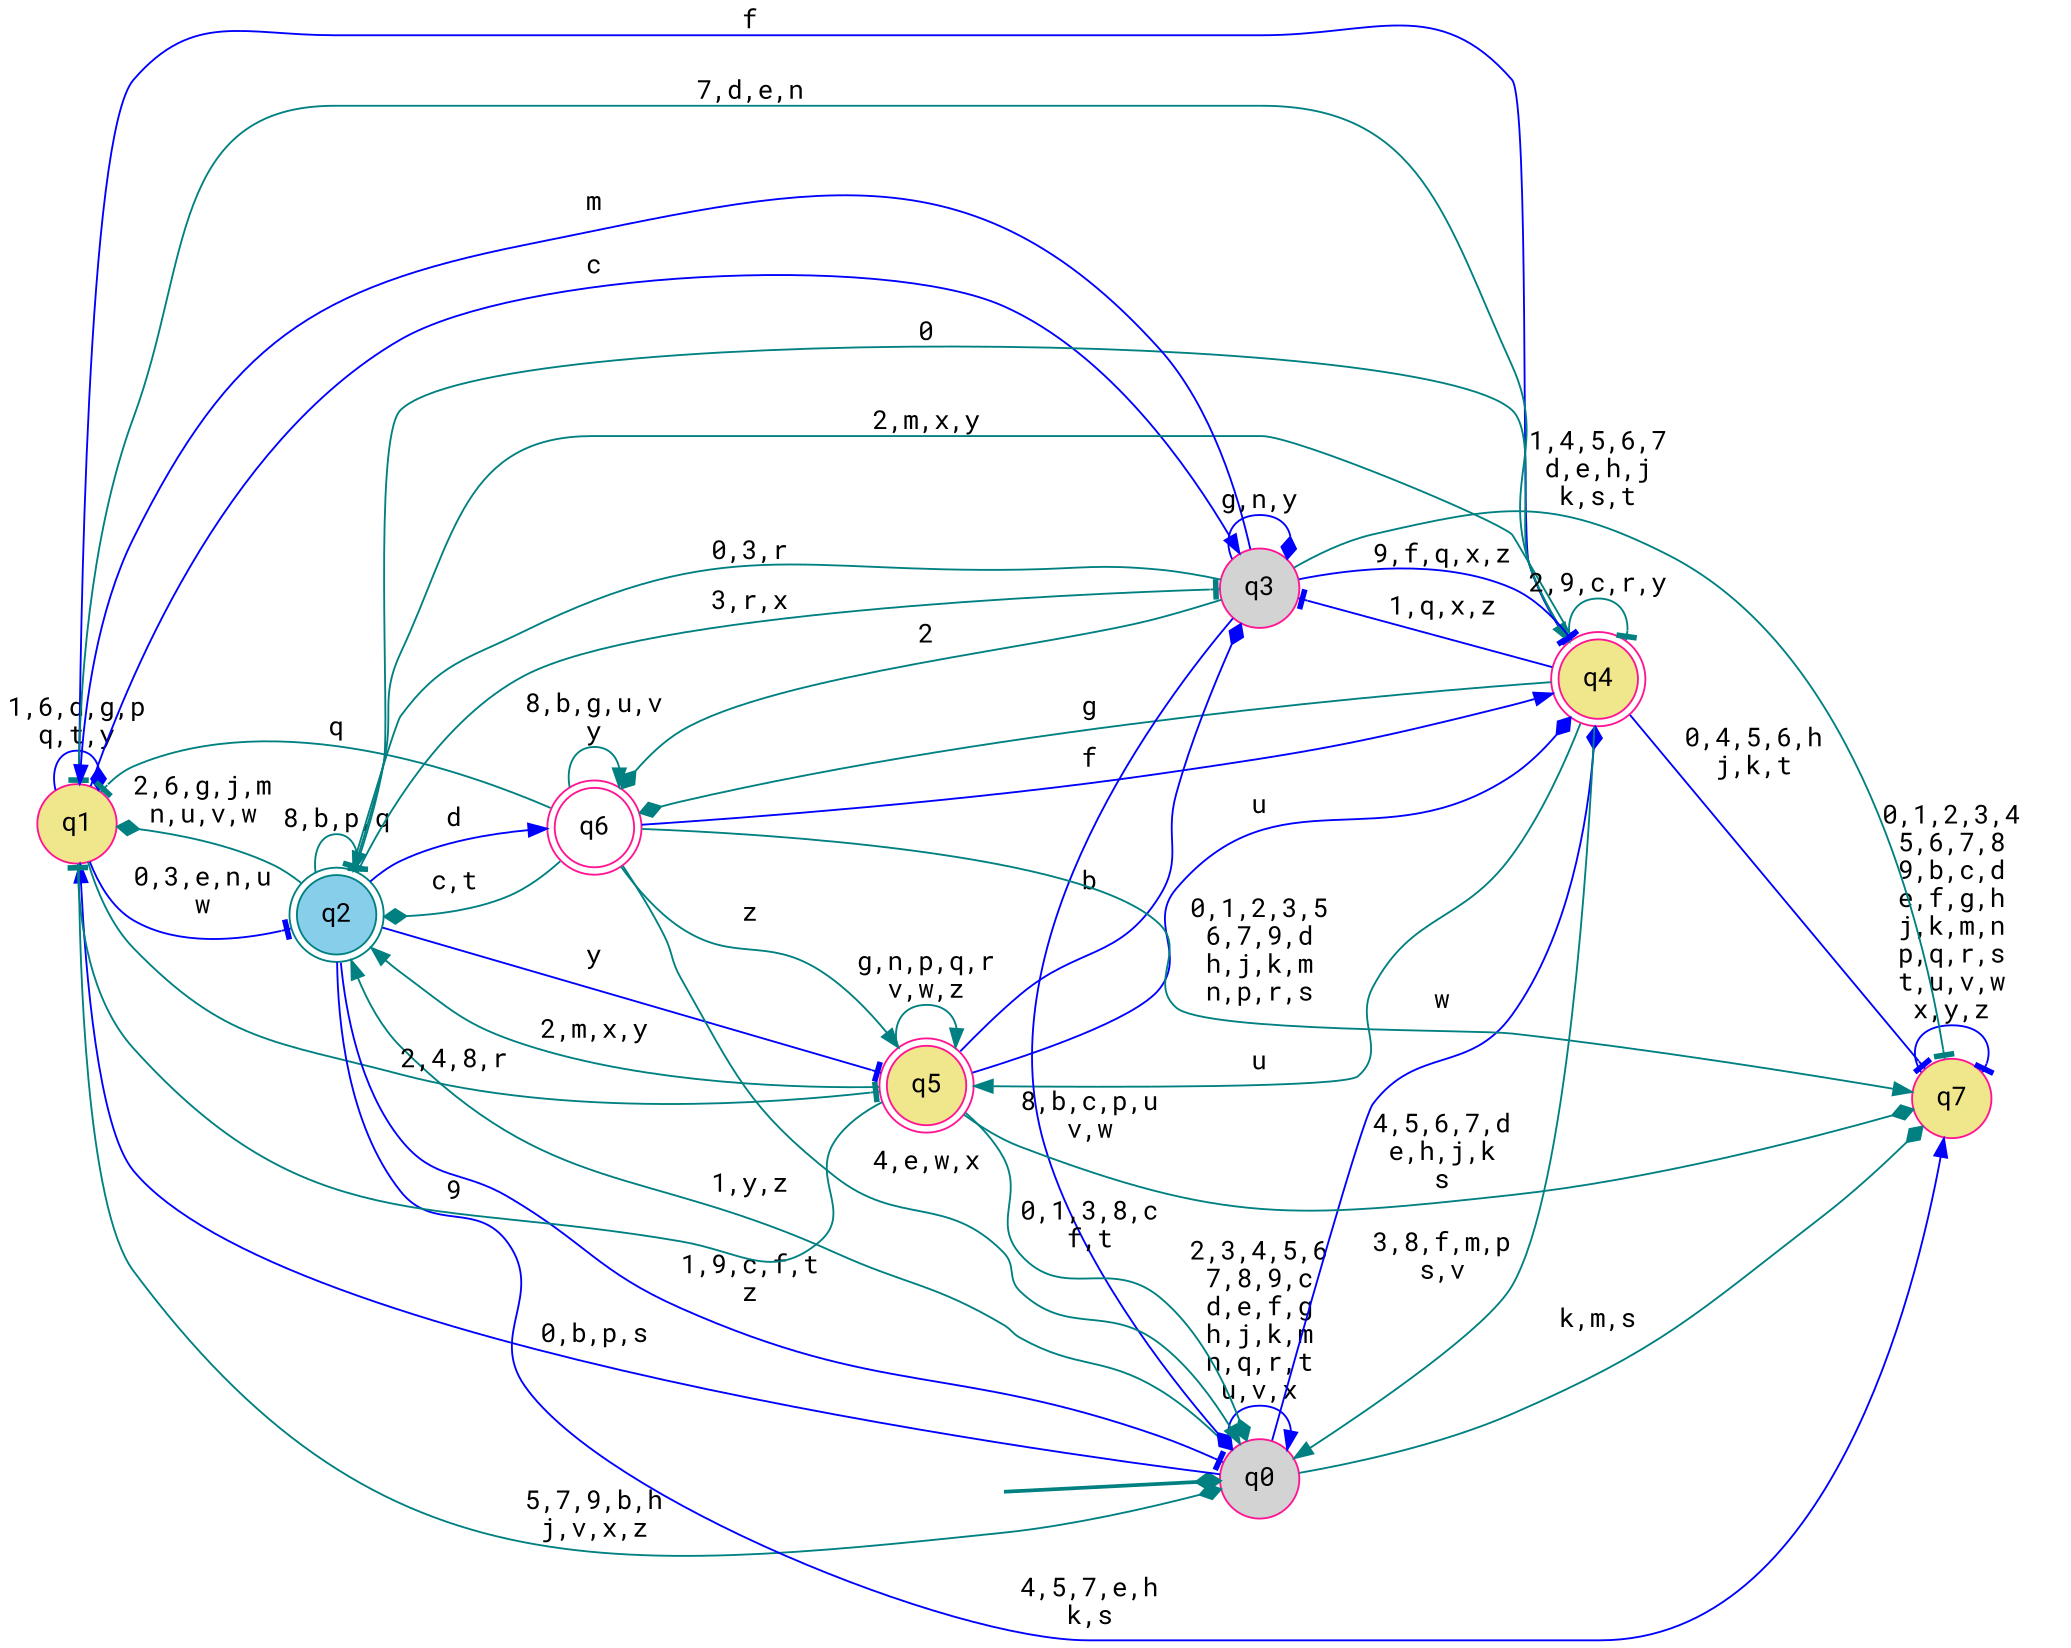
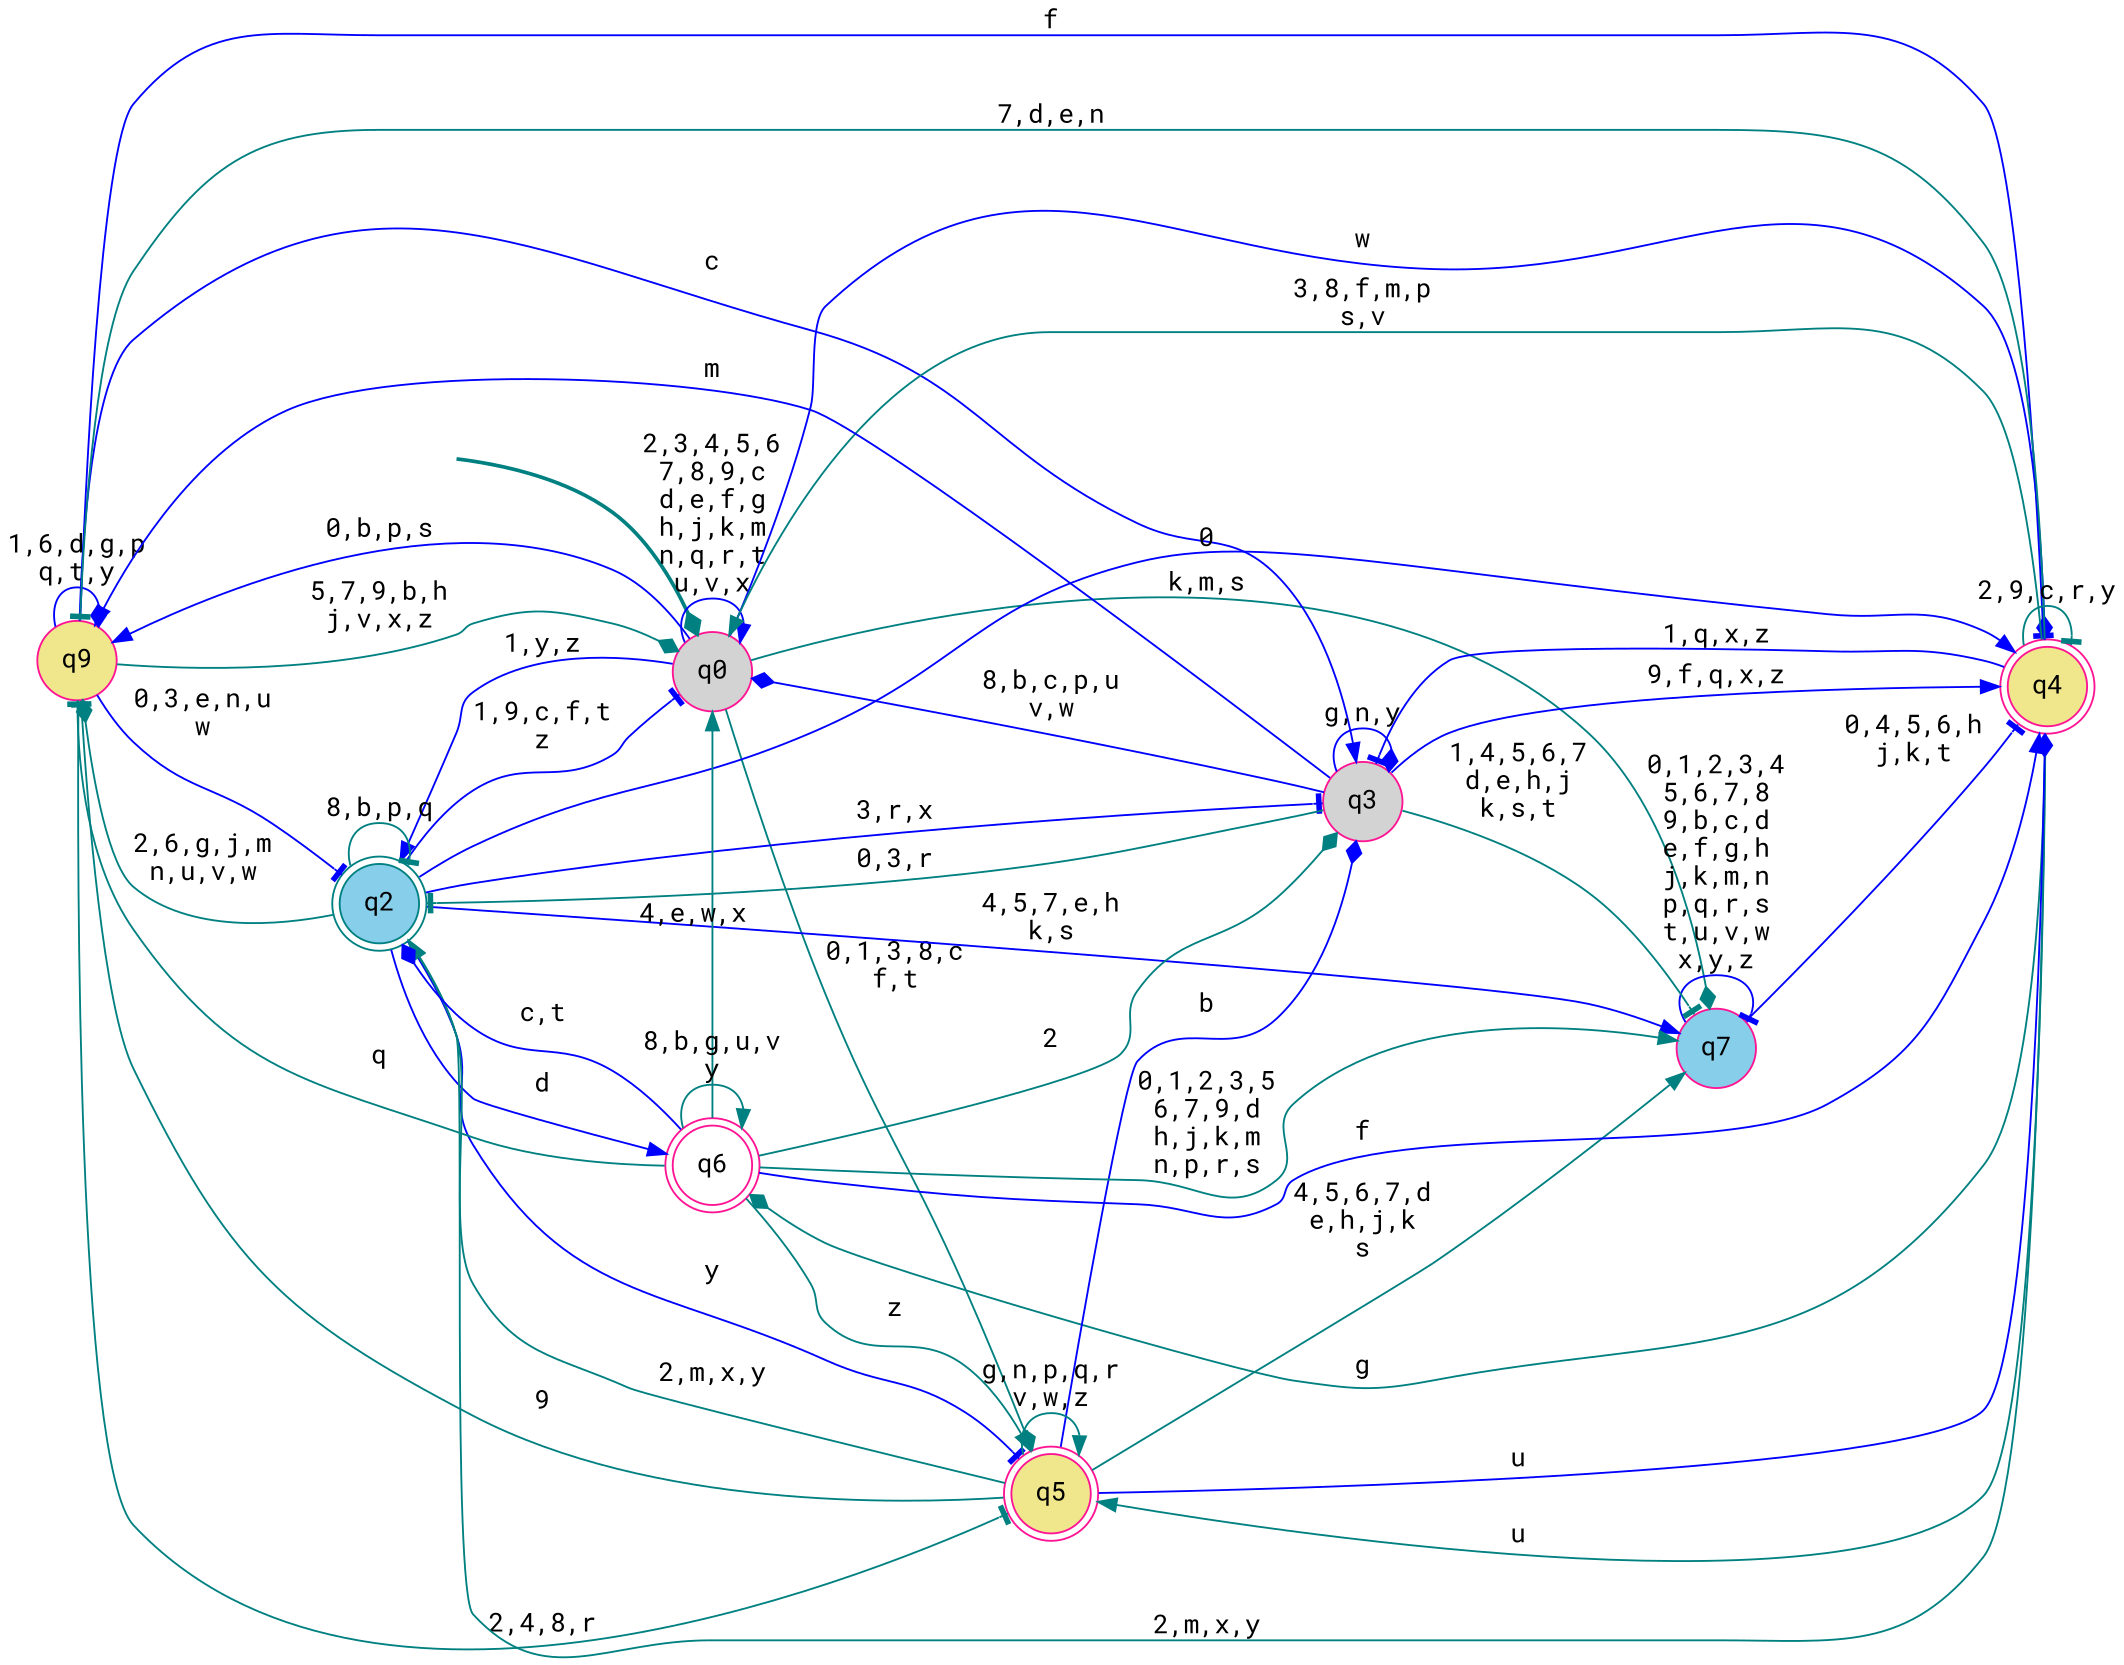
edge "q2" -> "q4": color teal -> blue
edge "q3" -> "q4": arrowhead tee -> normal
edge "q2" -> "q3": color teal -> blue
edge "q3" -> "q6": reversed
node "q1": label "q1" -> "q9"
edge "q4" -> "q7": reversed
edge "q6" -> "q2": color teal -> blue
node "q7": fillcolor khaki -> skyblue
edge "q5" -> "q7": arrowhead diamond -> normal
edge "q0" -> "q2": color teal -> blue
edge "q5" -> "q0": reversed
